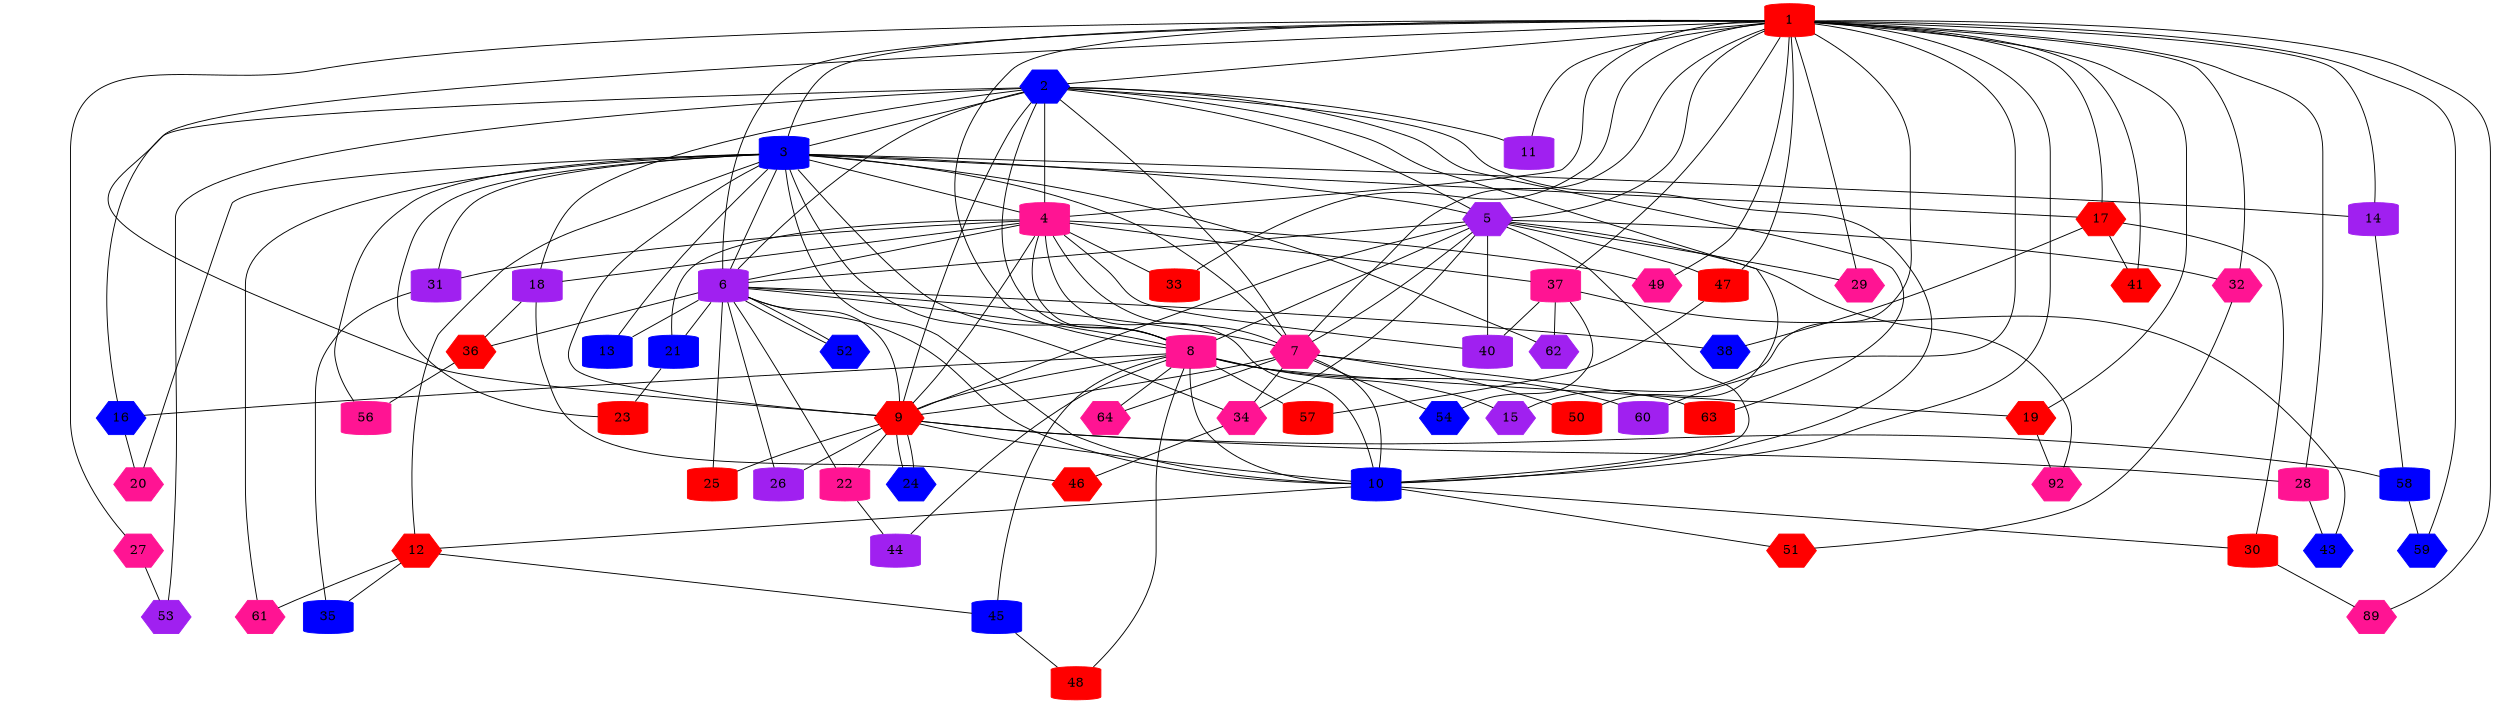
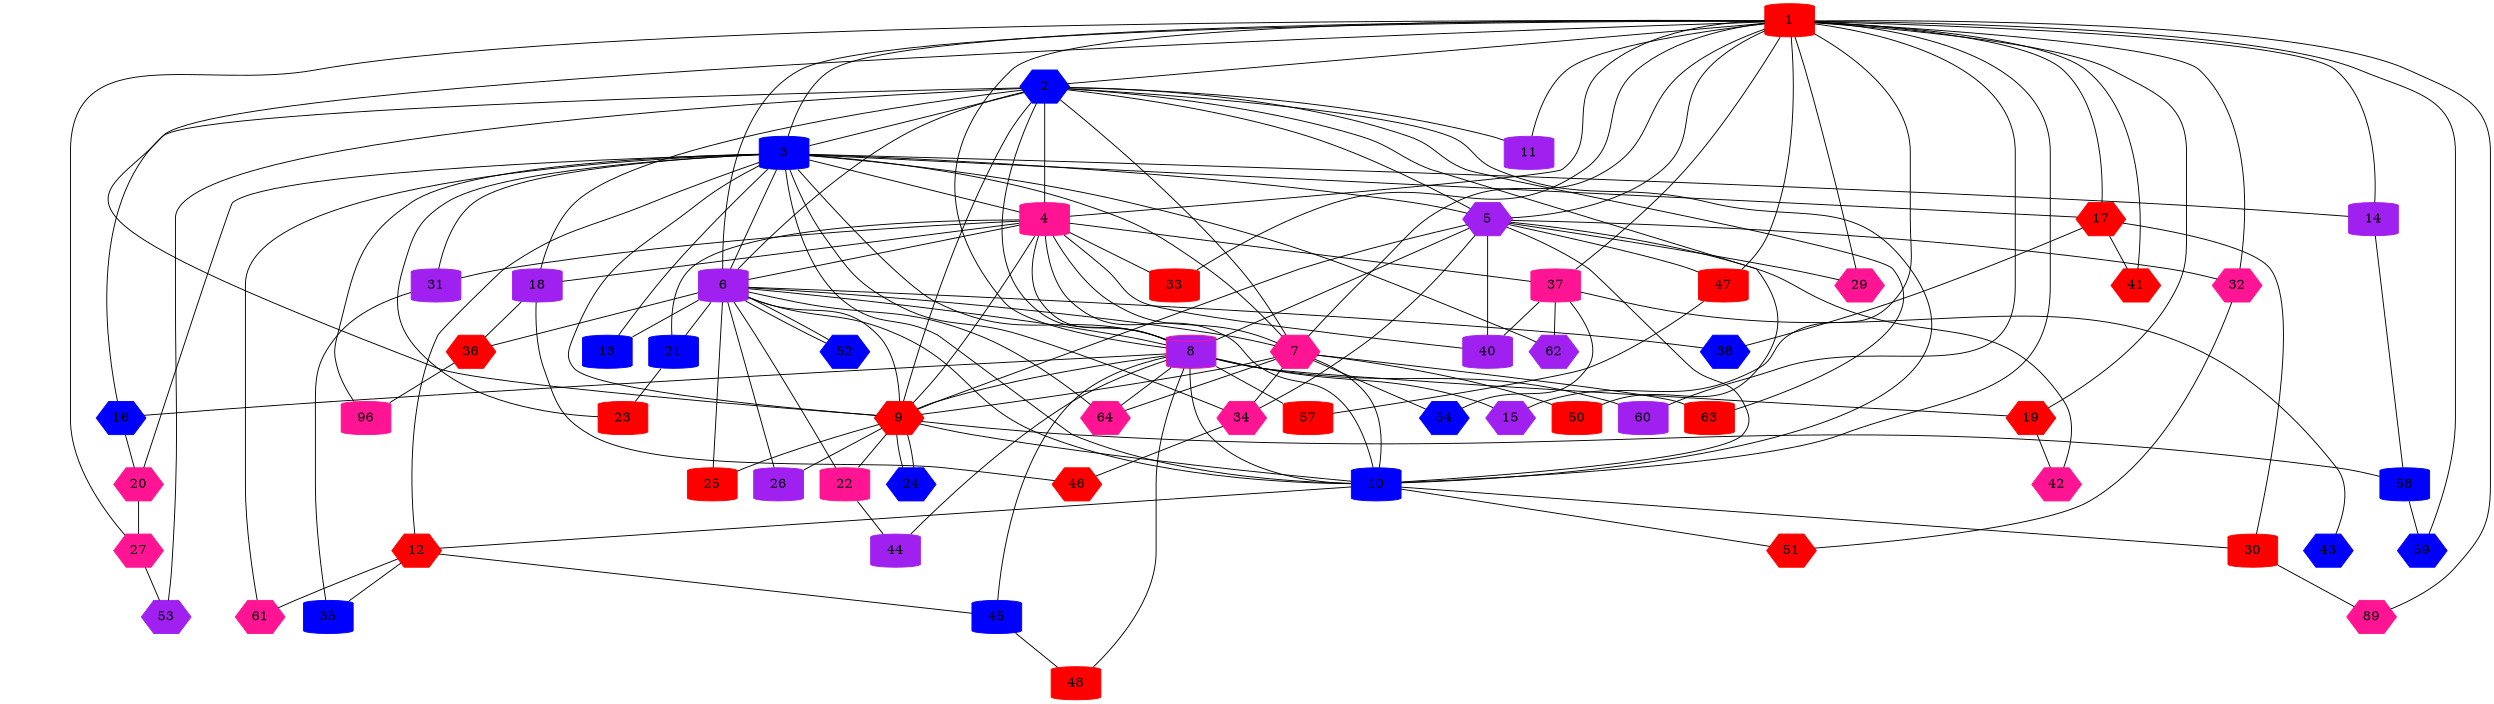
edge "5" -- "6": now "64" -- "6"
node "49": removed
edge "5" -- "7": removed
node "8": fillcolor deeppink -> purple
node "56": label "56" -> "96"
node "92": label "92" -> "42"
node "28": removed
edge "20" -- "27": added
